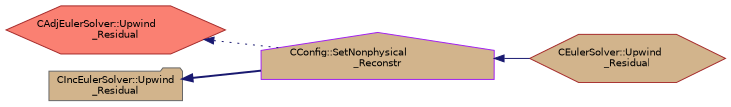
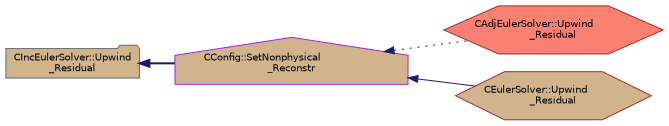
edge "CConfig::SetNonphysical _Reconstr" -> "CAdjEulerSolver::Upwind _Residual": reversed
